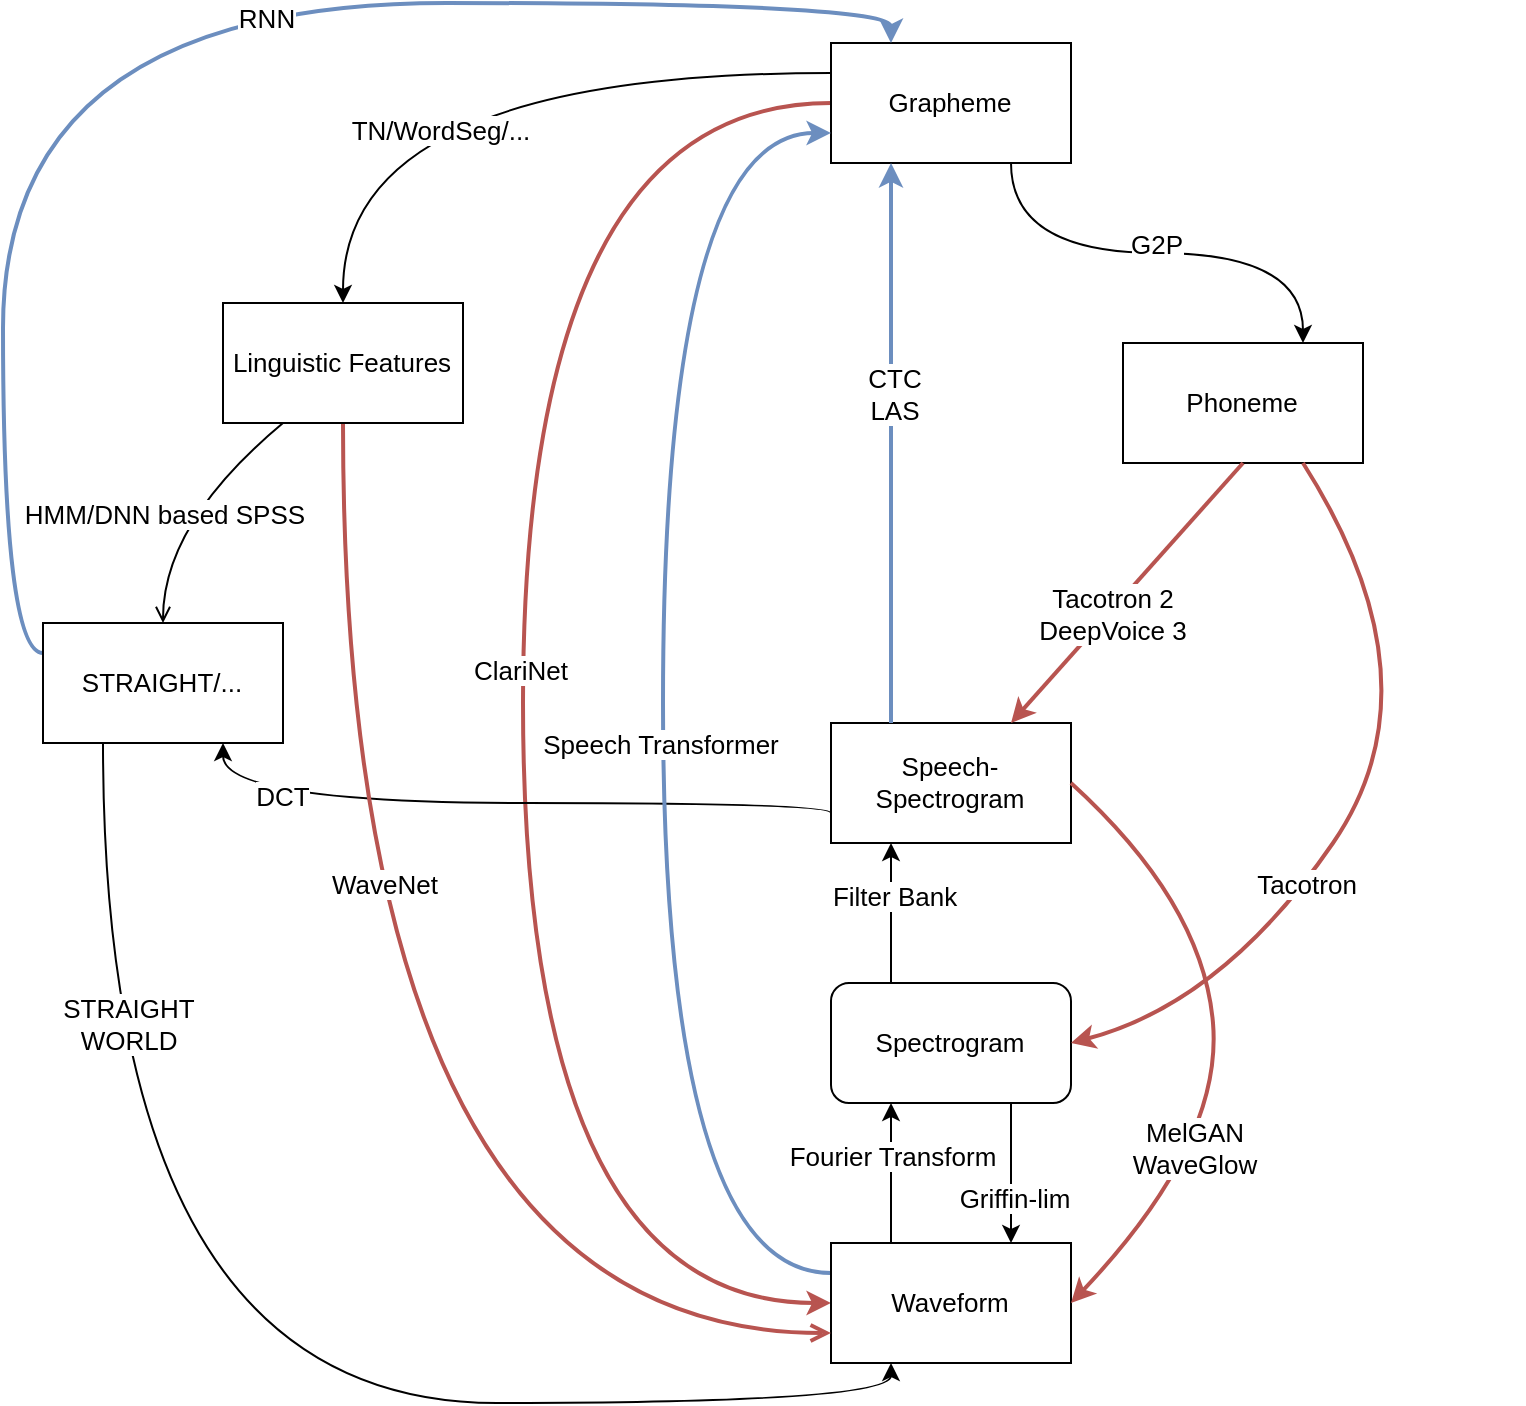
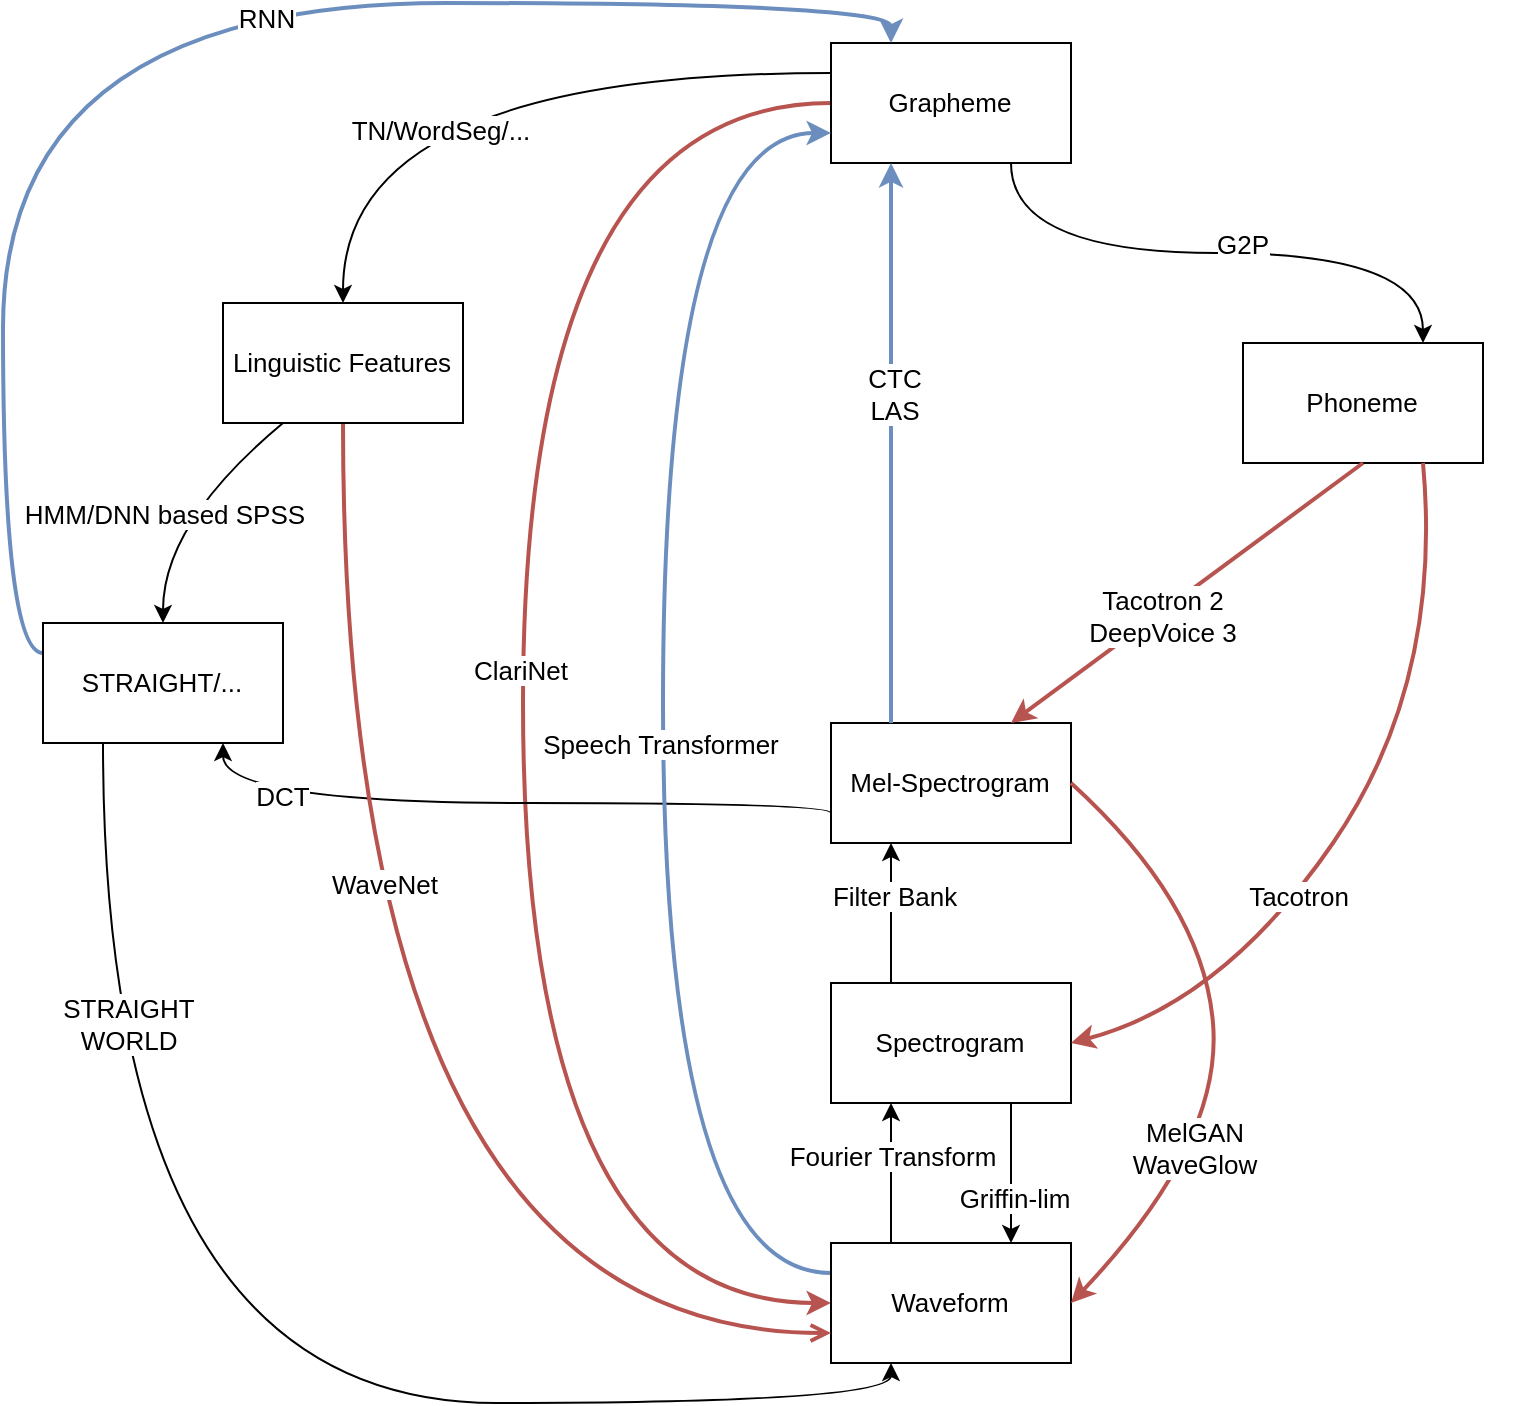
node "Phoneme": moved (1243, 403) -> (1363, 403)
edge "Linguistic Features" -> "STRAIGHT/...": arrowhead open -> classic
node "Speech-Spectrogram": label "Speech-Spectrogram" -> "Mel-Spectrogram"
node "Spectrogram": shape rounded rectangle -> rectangle
